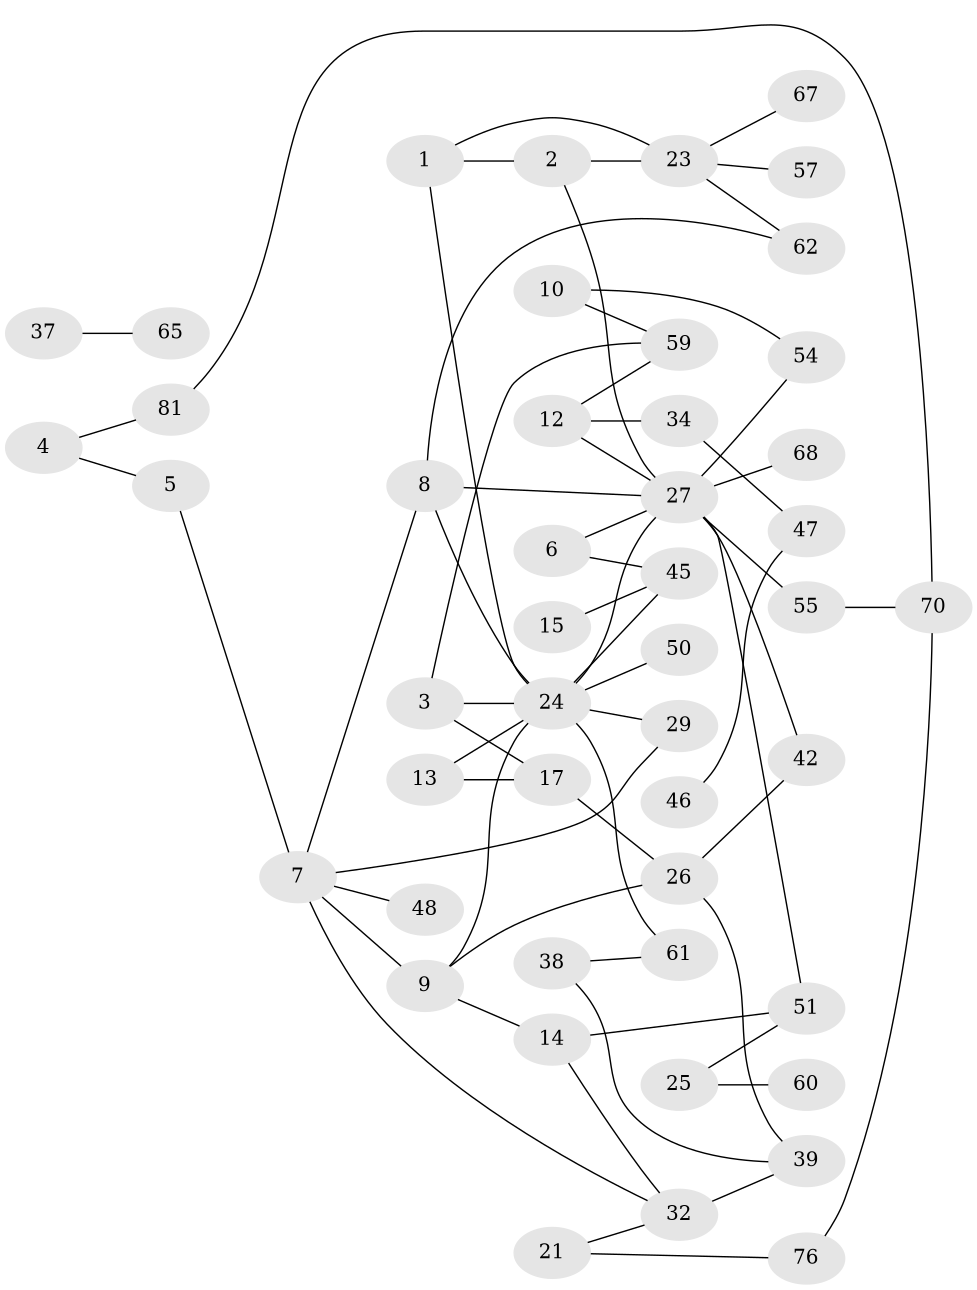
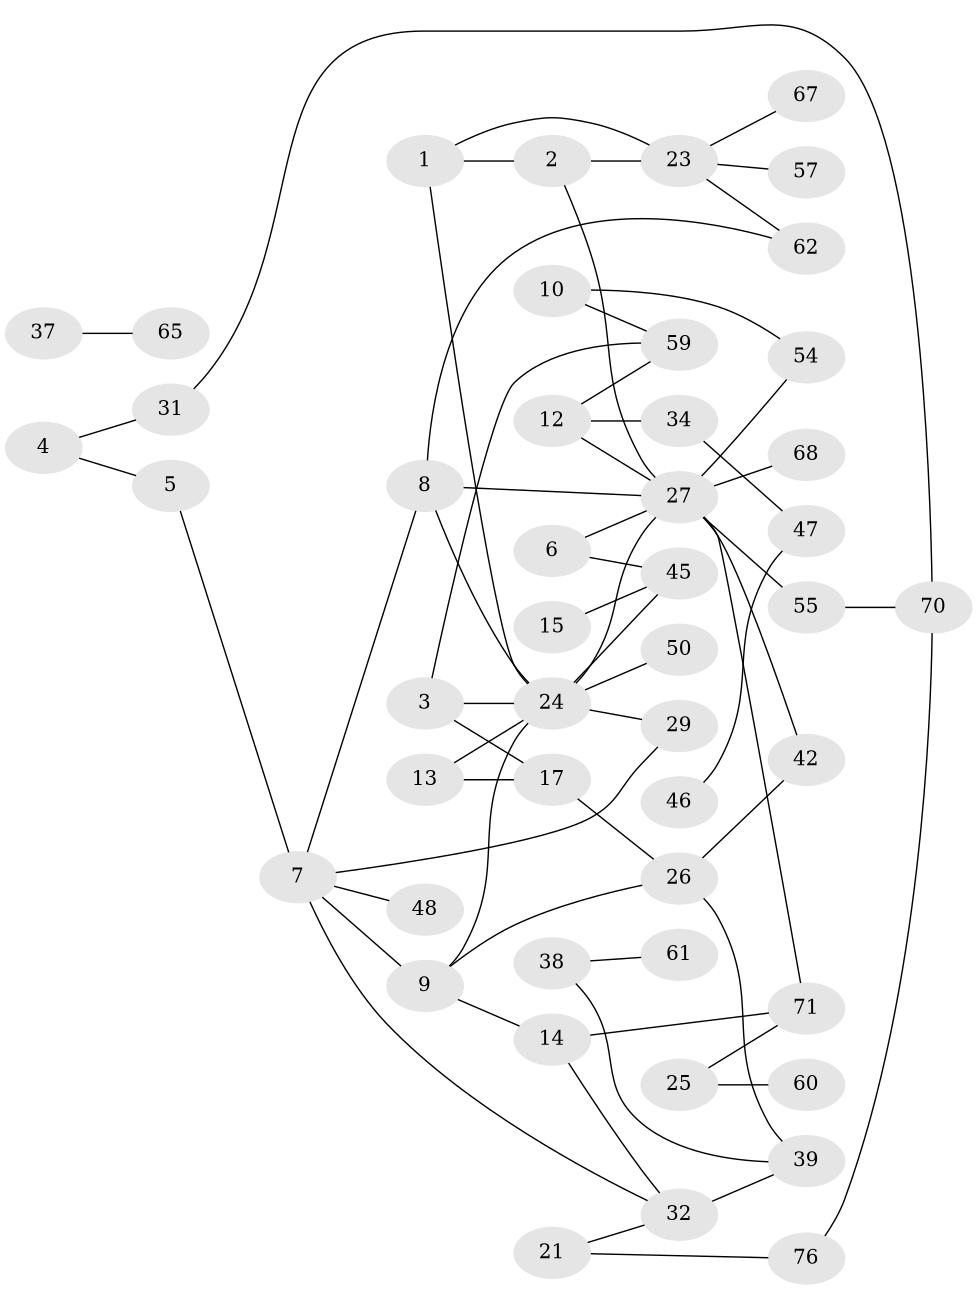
node "81": label "81" -> "31"
edge "24" -- "61": removed
node "51": label "51" -> "71"
